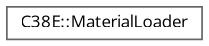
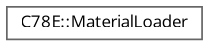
node "C38E::MaterialLoader": label "C38E::MaterialLoader" -> "C78E::MaterialLoader"
